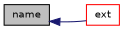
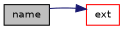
edge "ext" -> "name": reversed
